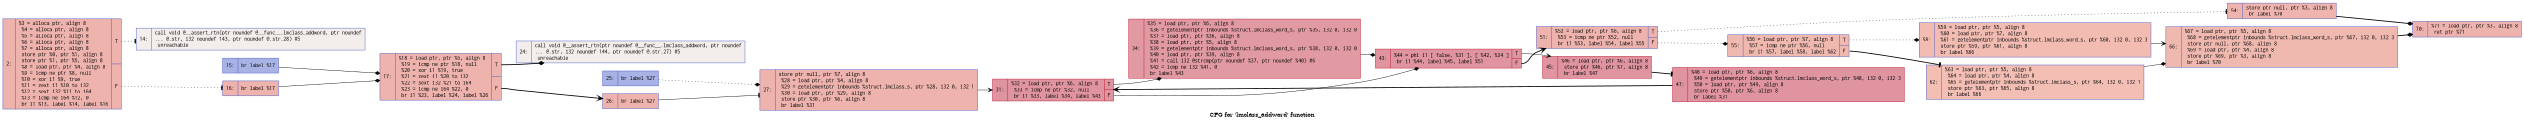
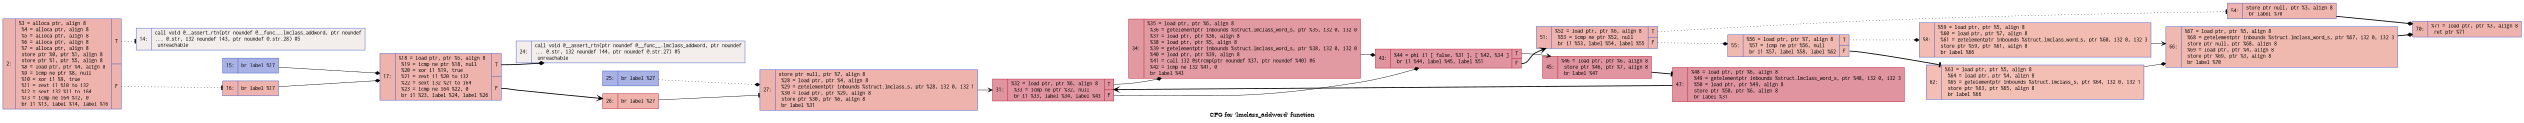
node "26:": color #3d50c3ff -> #b70d28ff
